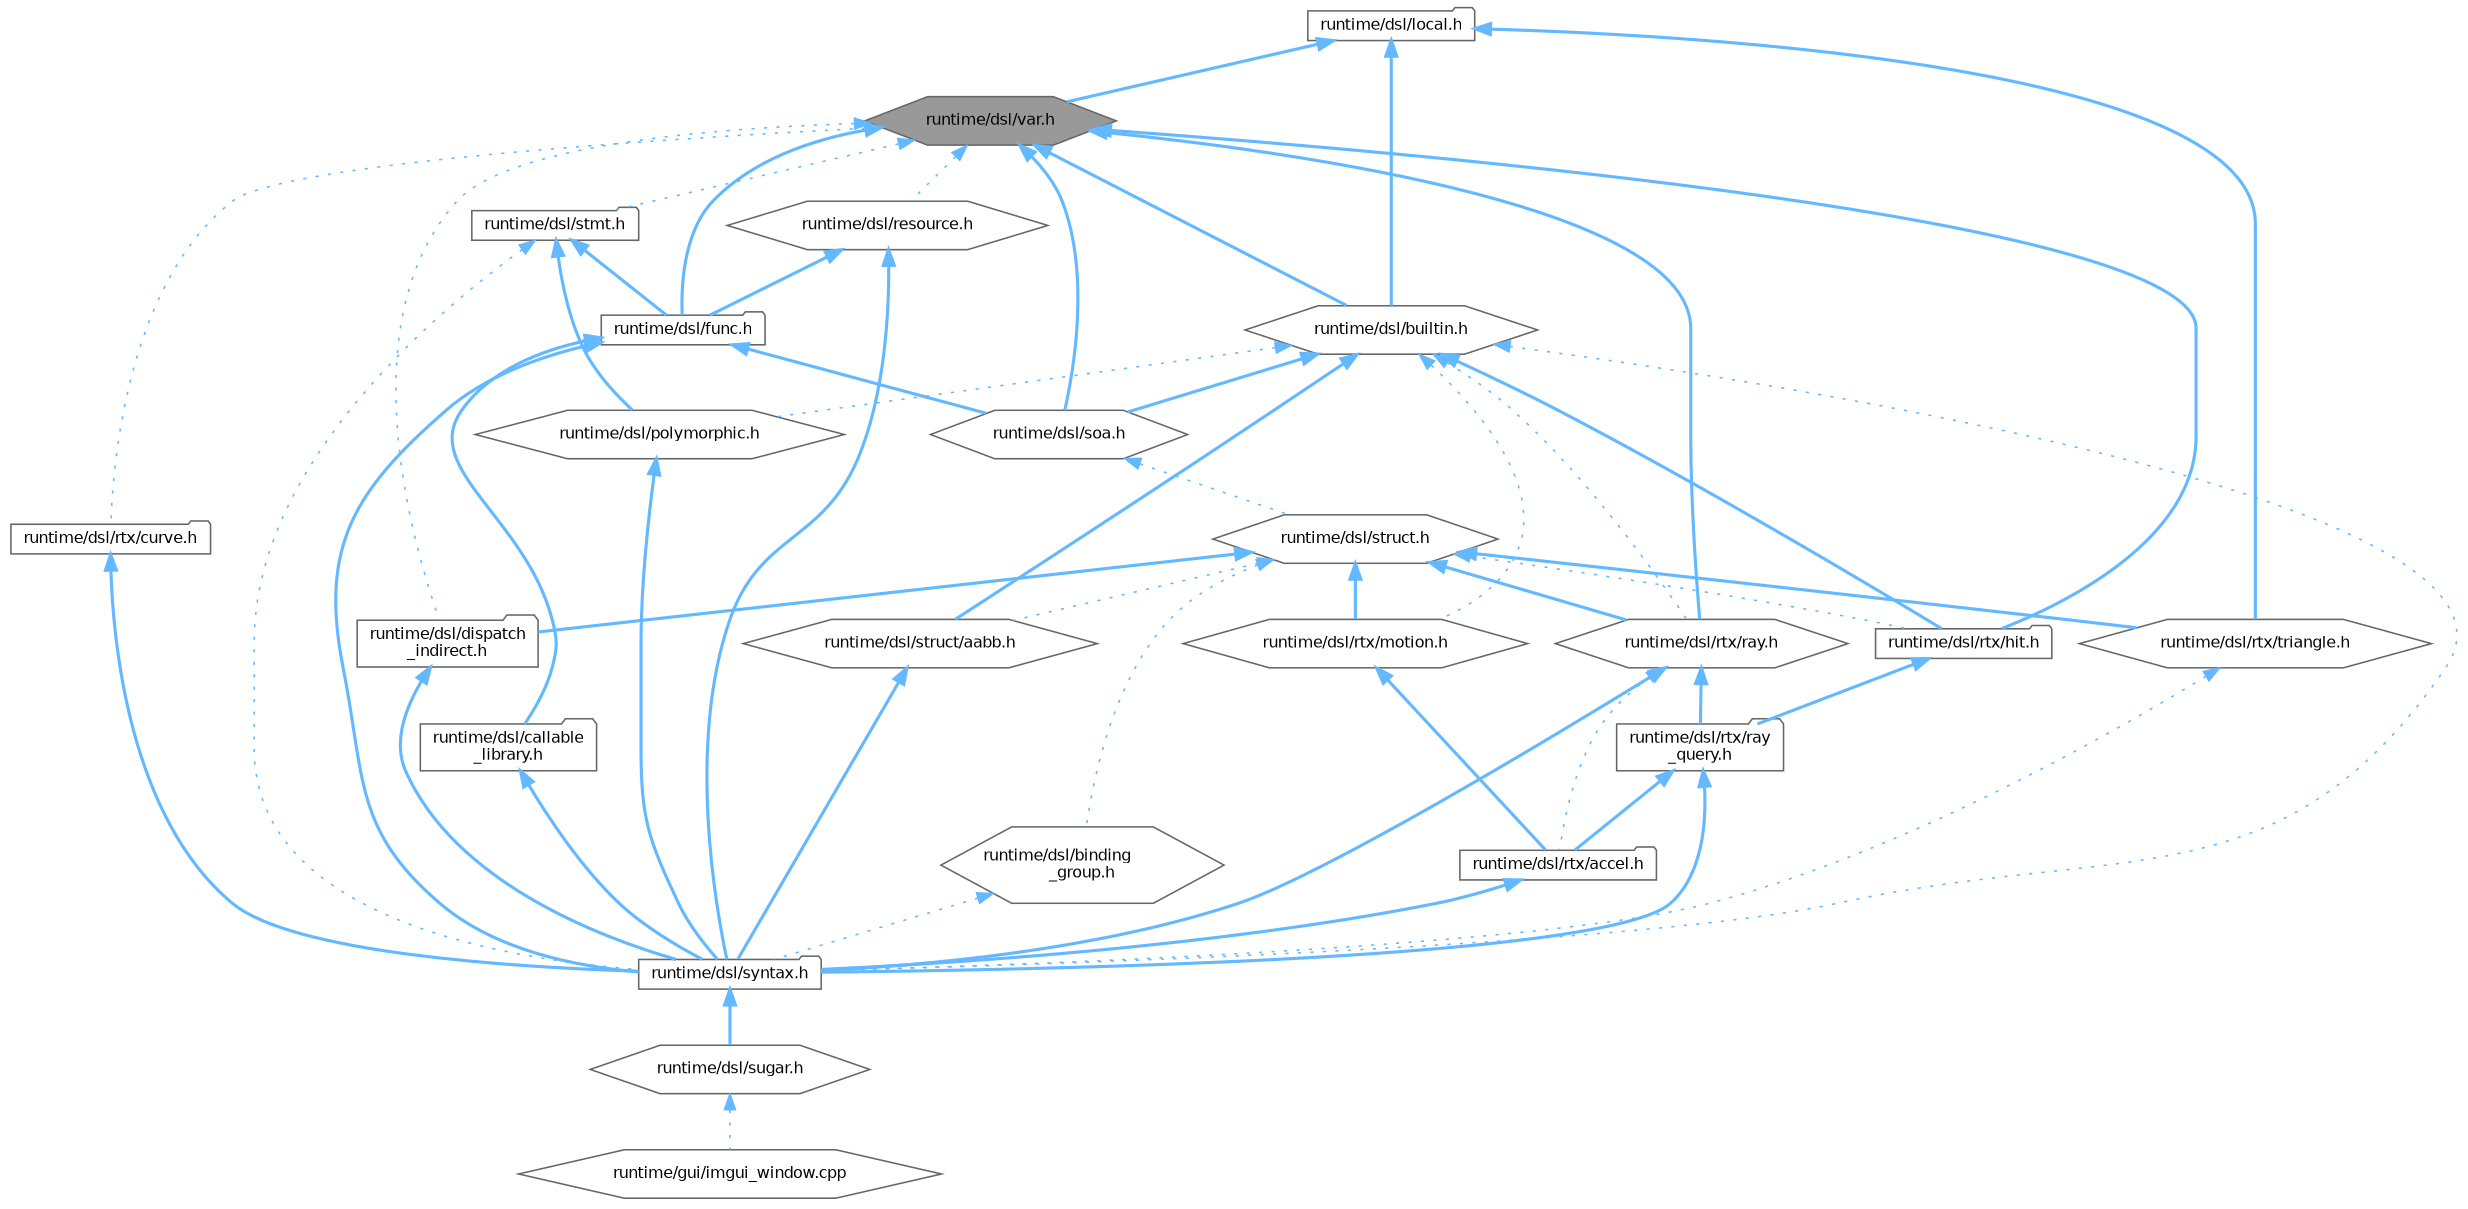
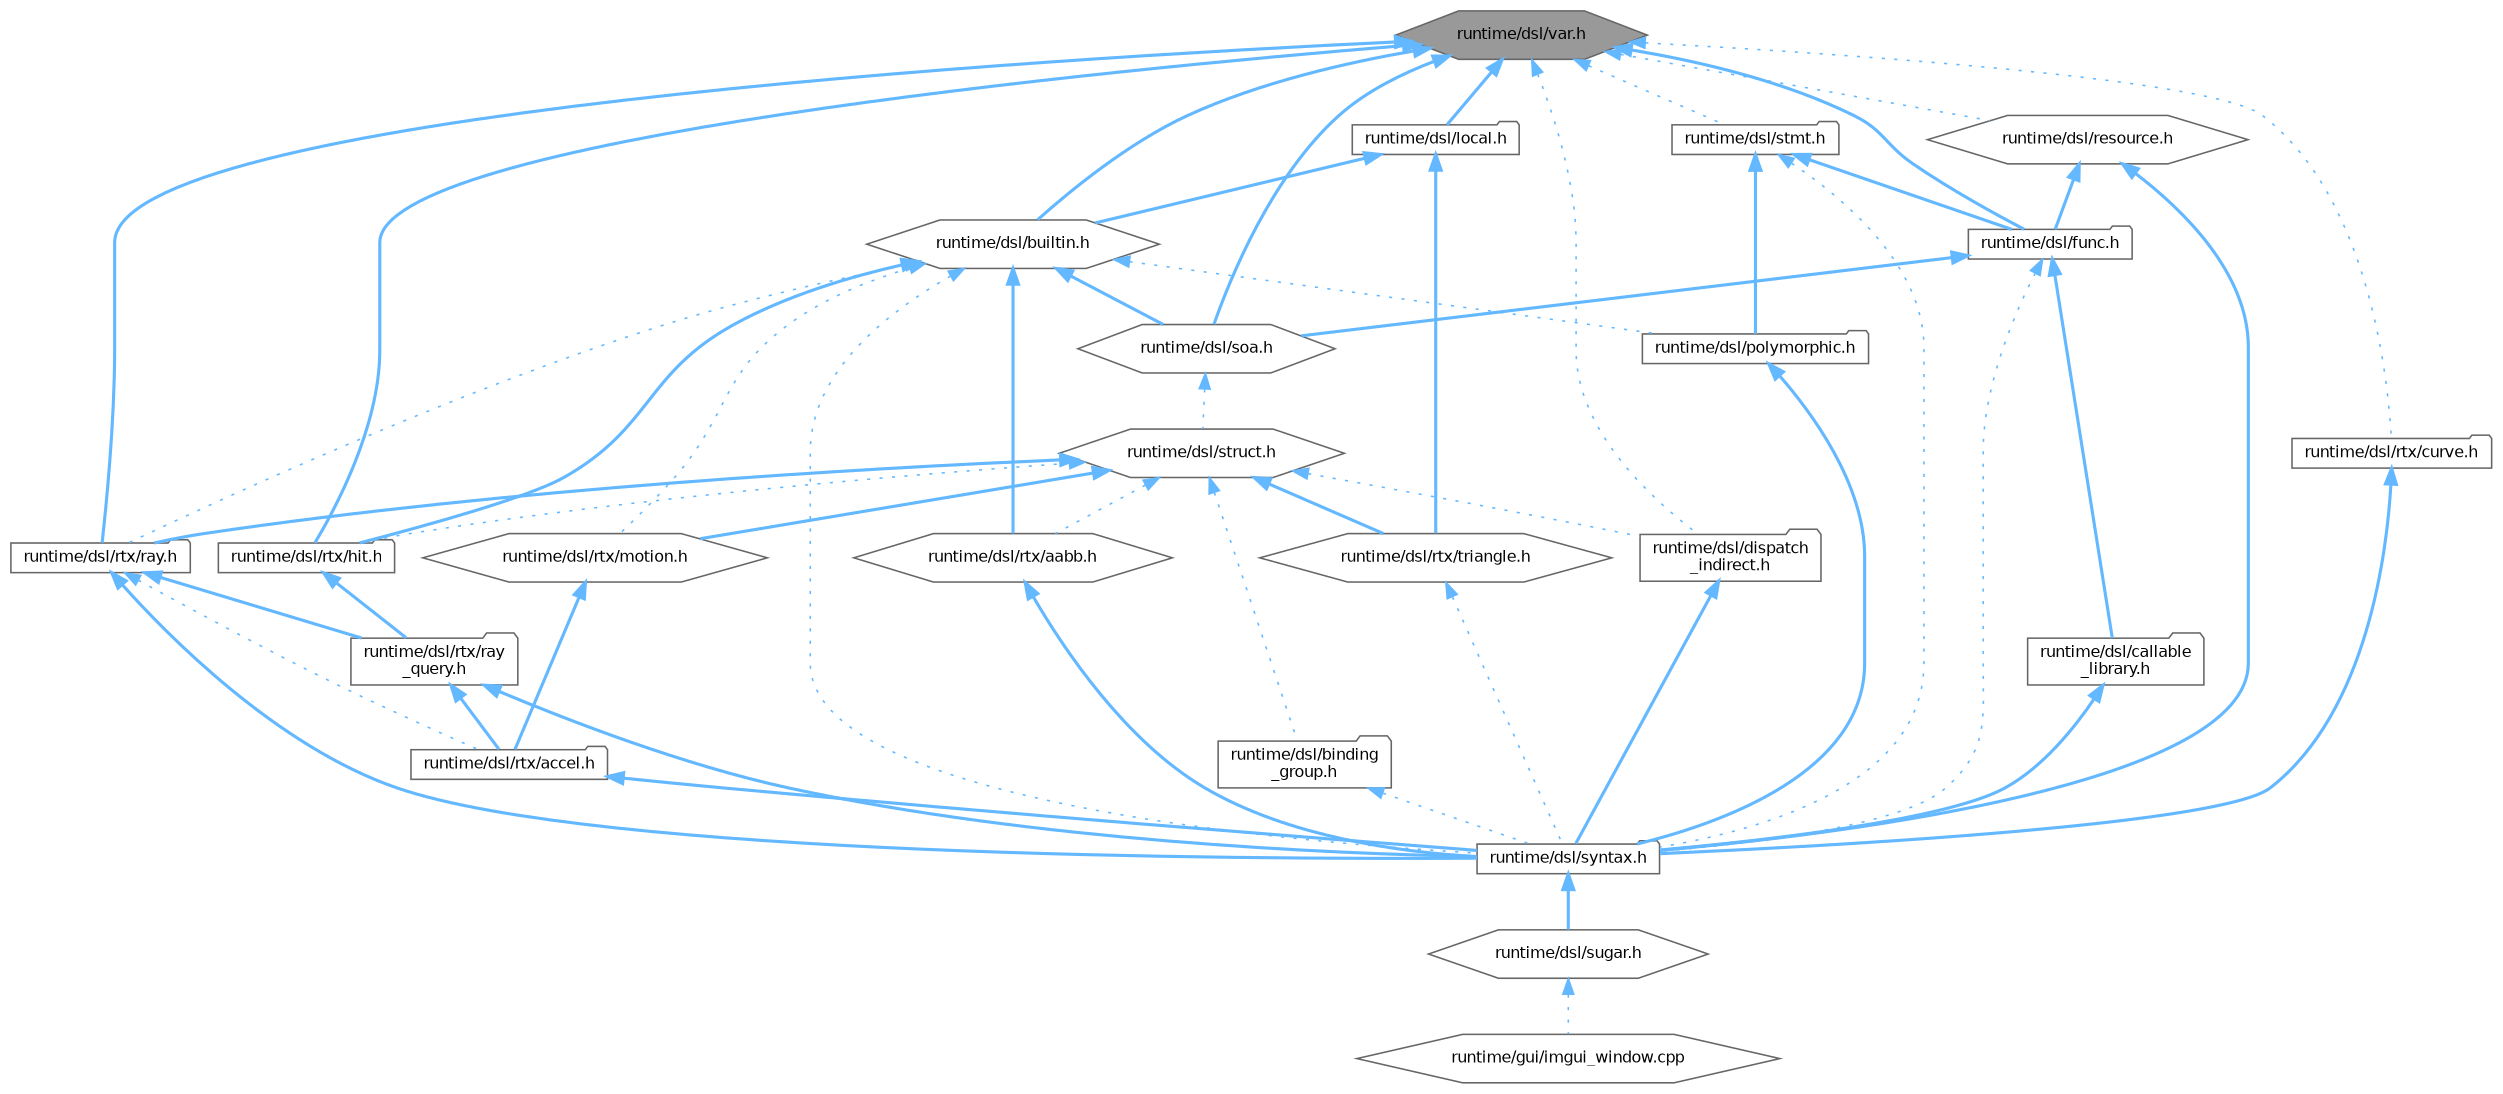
edge "runtime/dsl/var.h" -> "runtime/dsl/local.h": reversed
node "runtime/dsl/polymorphic.h": shape hexagon -> folder
edge "runtime/dsl/dispatch _indirect.h" -> "runtime/dsl/struct.h": style bold -> dotted
node "runtime/dsl/struct/aabb.h": label "runtime/dsl/struct/aabb.h" -> "runtime/dsl/rtx/aabb.h"
node "runtime/dsl/rtx/ray.h": shape hexagon -> folder
edge "runtime/dsl/syntax.h" -> "runtime/dsl/func.h": style bold -> dotted
node "runtime/dsl/binding _group.h": shape hexagon -> folder
